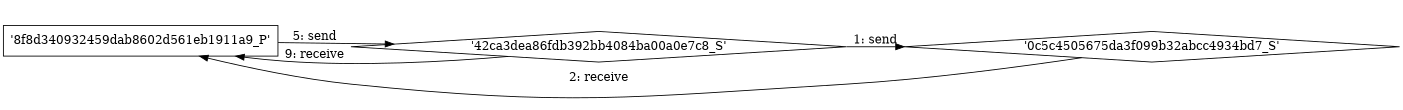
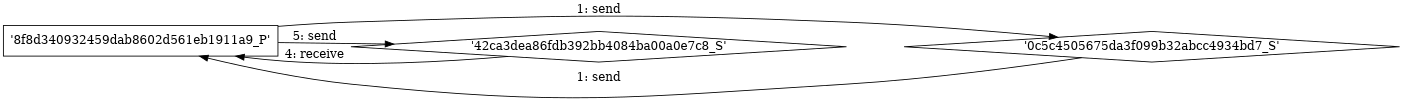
edge "'42ca3dea86fdb392bb4084ba00a0e7c8_S'" -> "'0c5c4505675da3f099b32abcc4934bd7_S'": now "'8f8d340932459dab8602d561eb1911a9_P'" -> "'0c5c4505675da3f099b32abcc4934bd7_S'"
edge "'42ca3dea86fdb392bb4084ba00a0e7c8_S'" -> "'8f8d340932459dab8602d561eb1911a9_P'": label "9: receive" -> "4: receive"
edge "'0c5c4505675da3f099b32abcc4934bd7_S'" -> "'8f8d340932459dab8602d561eb1911a9_P'": label "2: receive" -> "1: send"
